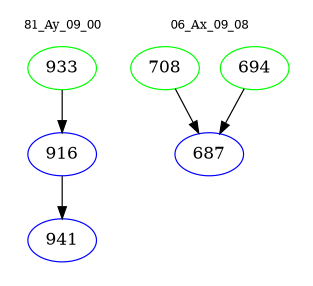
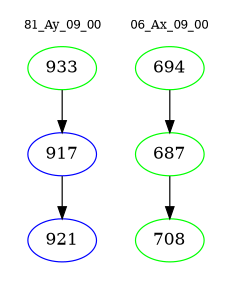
cluster "06_Ax_09_08": label "06_Ax_09_08" -> "06_Ax_09_00"
edge "708" -> "687": reversed
node "916": label "916" -> "917"
node "687": color blue -> green
node "941": label "941" -> "921"
